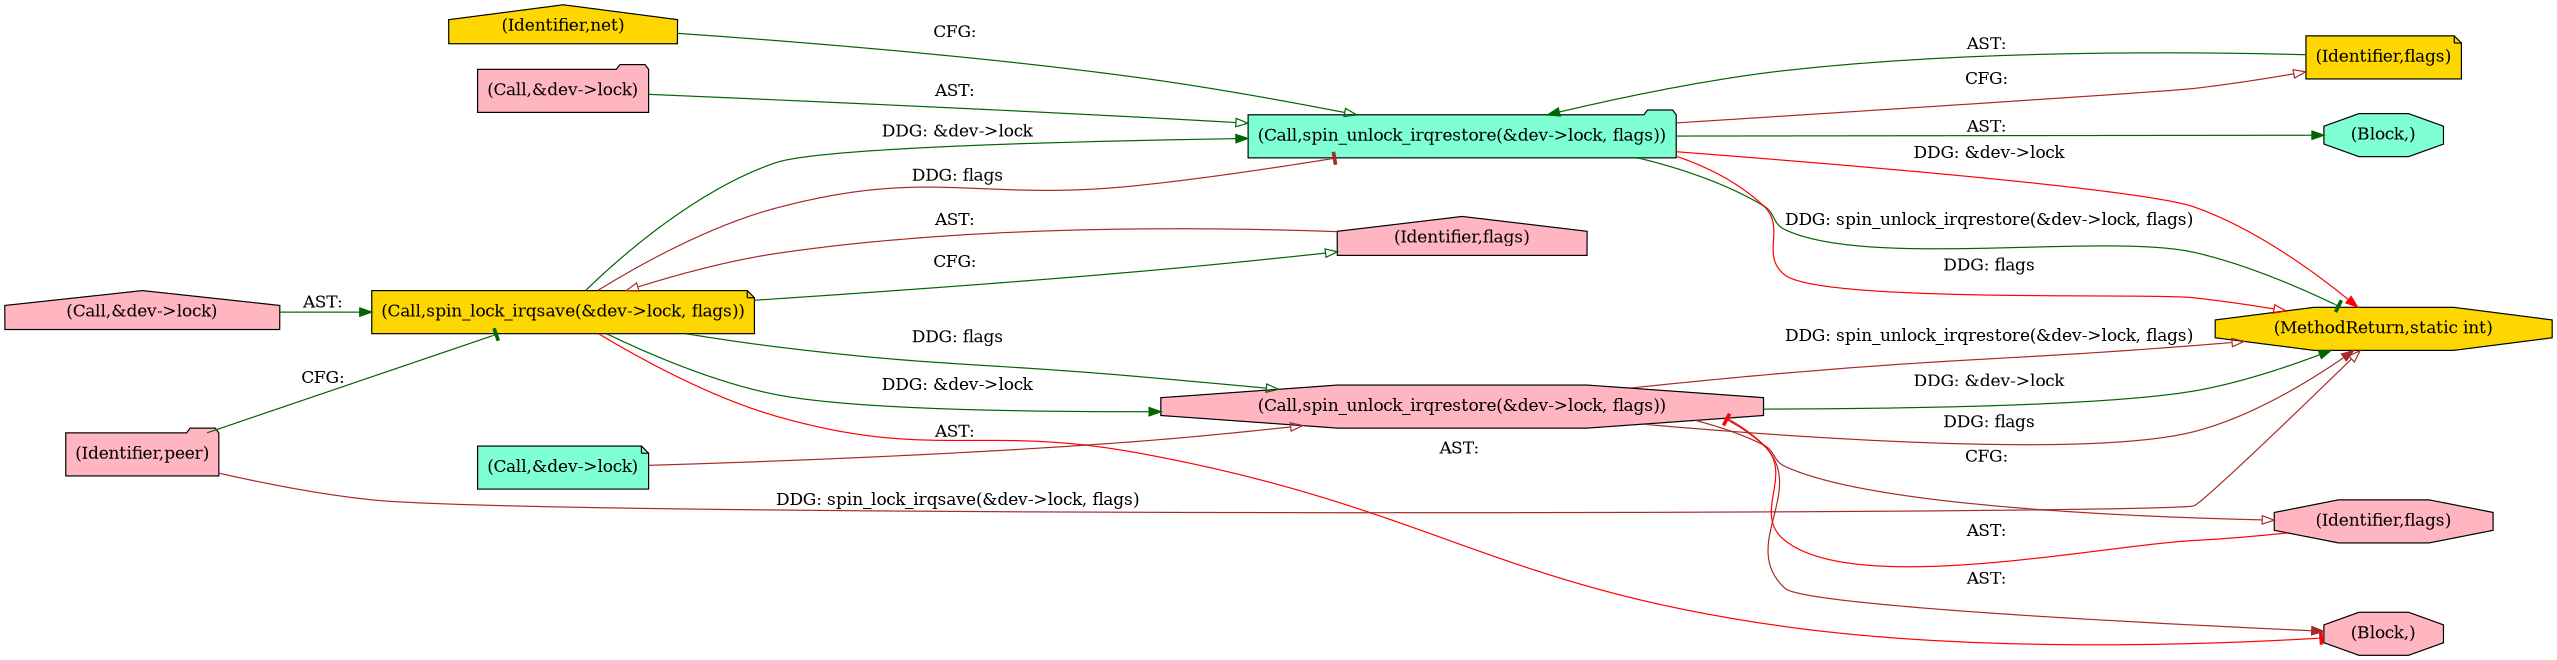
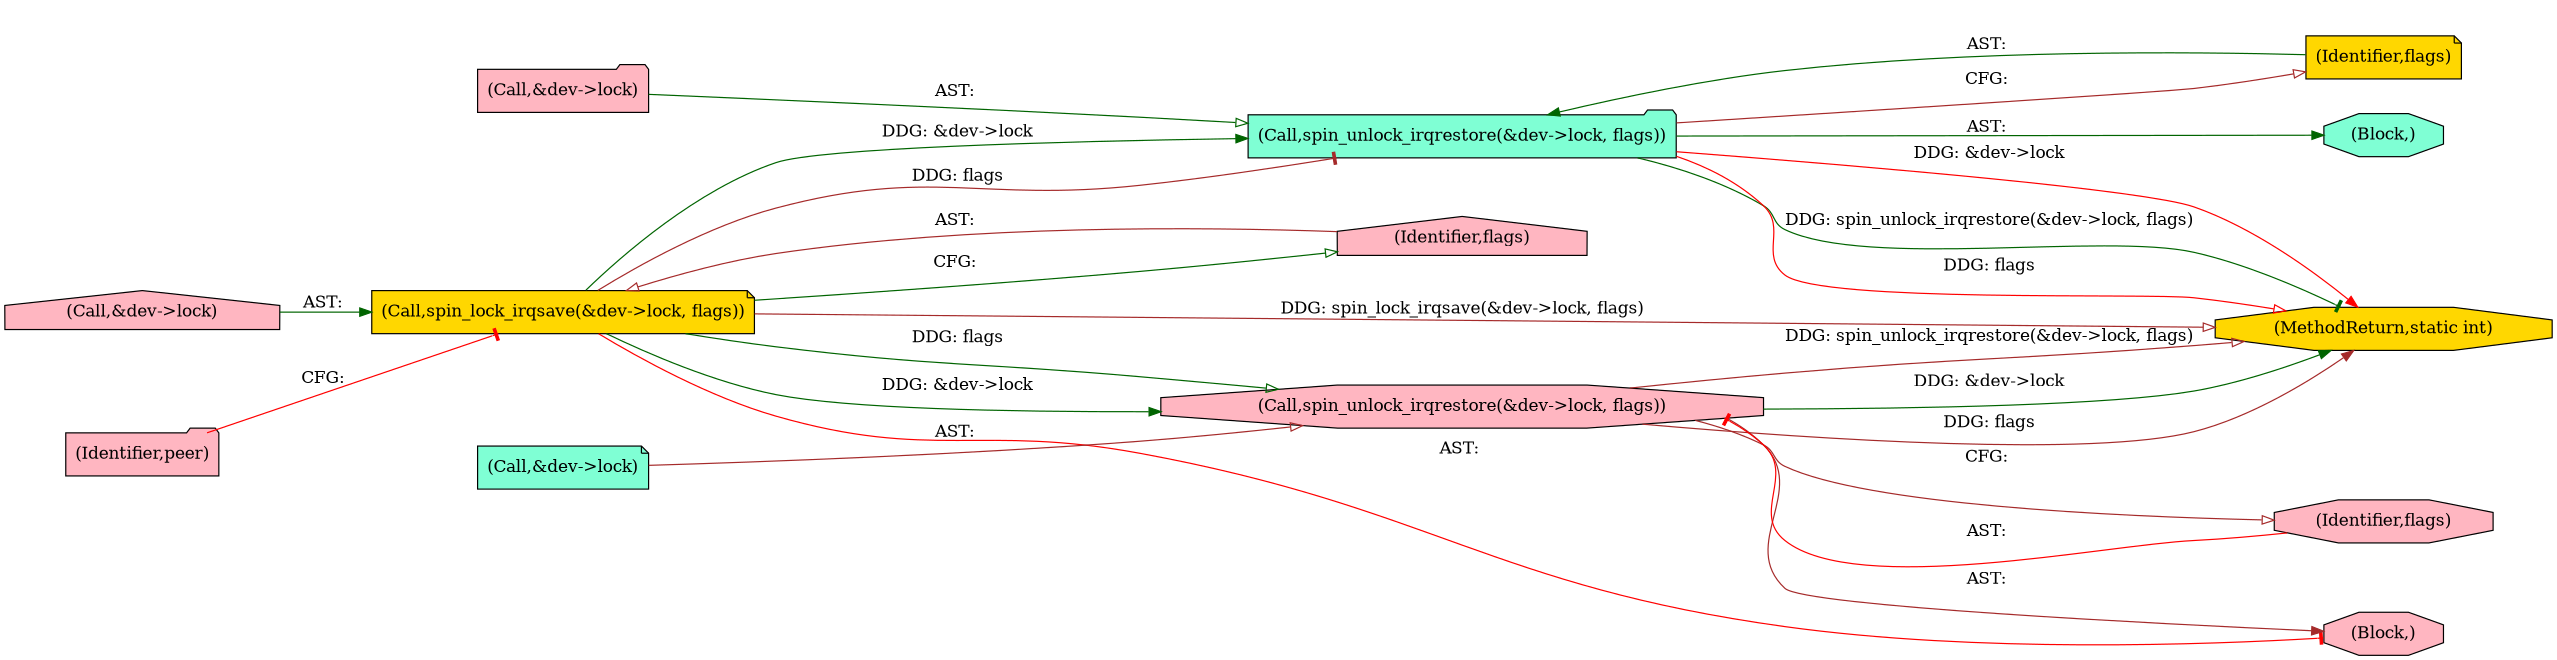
node "(Identifier,net)": removed
edge "(Identifier,peer)" -> "(Call,spin_lock_irqsave(&dev->lock, flags))": color darkgreen -> red
edge "(Identifier,peer)" -> "(MethodReturn,static int)": now "(Call,spin_lock_irqsave(&dev->lock, flags))" -> "(MethodReturn,static int)"
